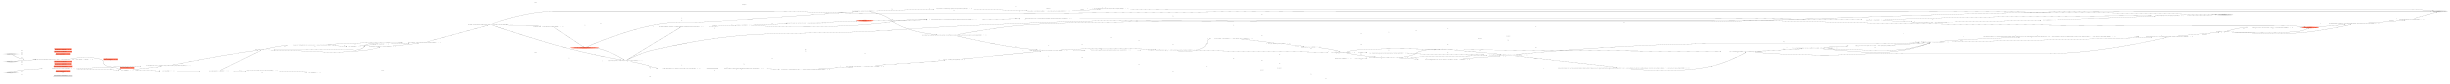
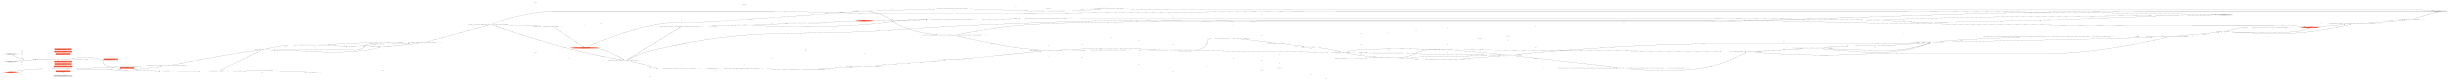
node "shutdown['0', '0', '1']": fillcolor lightgray -> tomato
